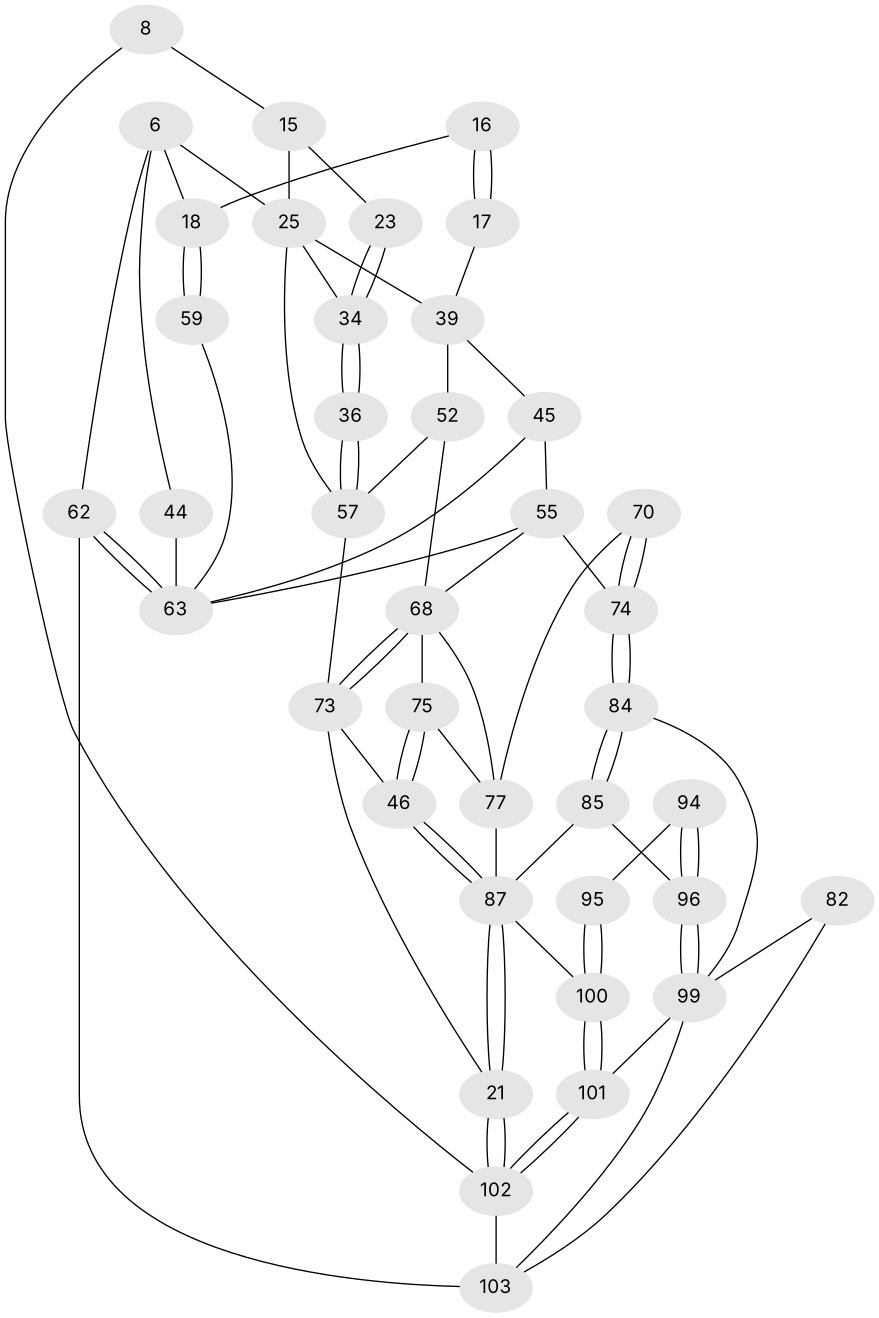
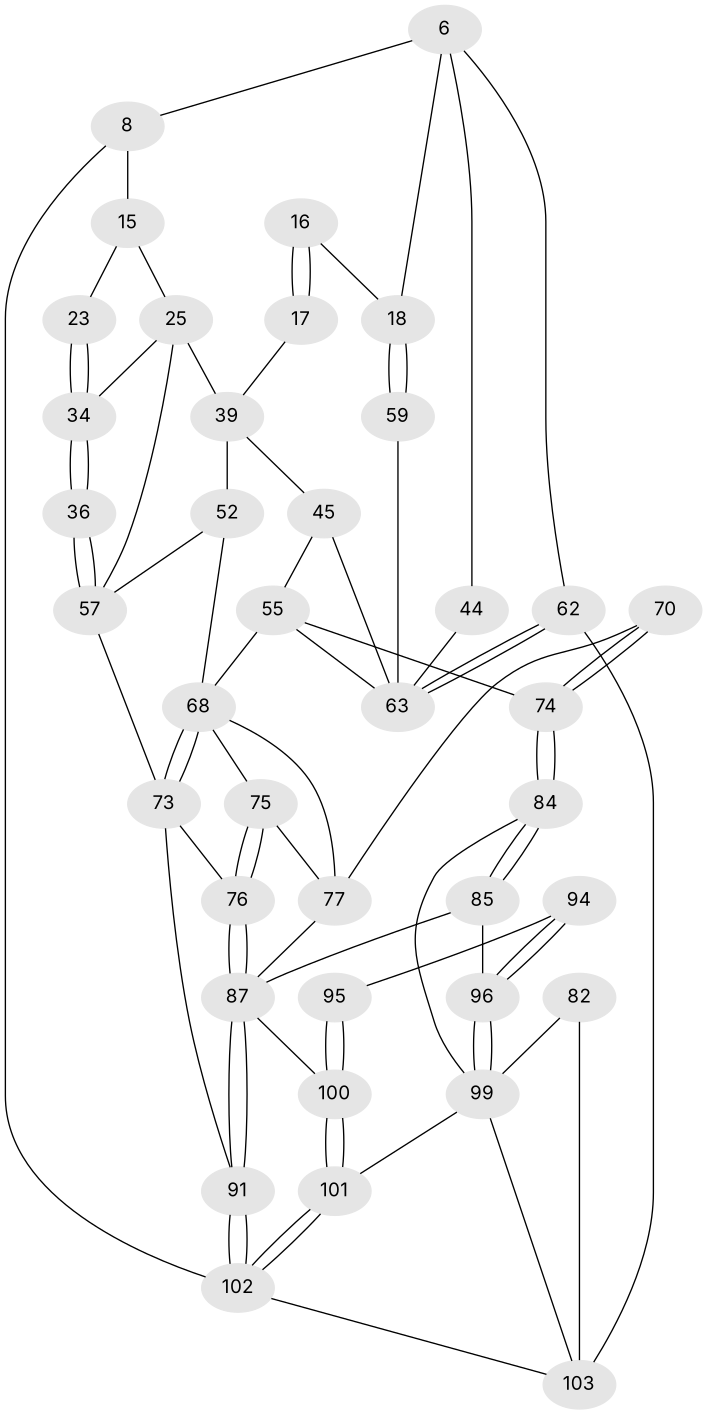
edge "6" -- "25": now "6" -- "8"
node "46": label "46" -> "76"
node "21": label "21" -> "91"
